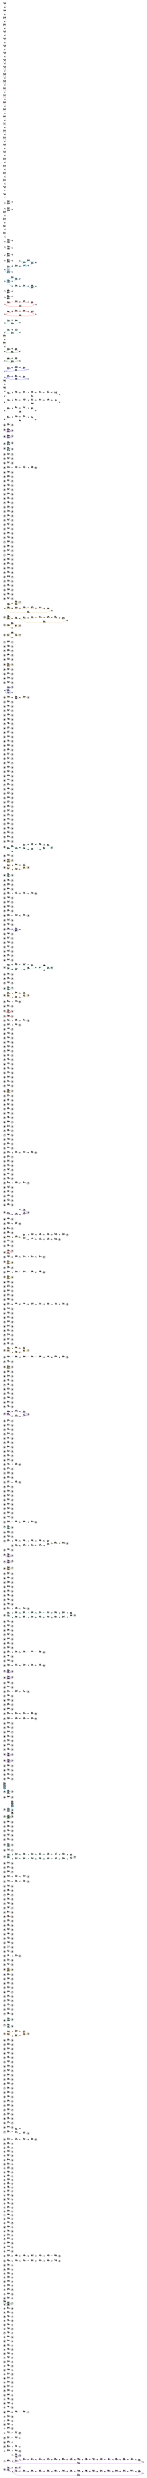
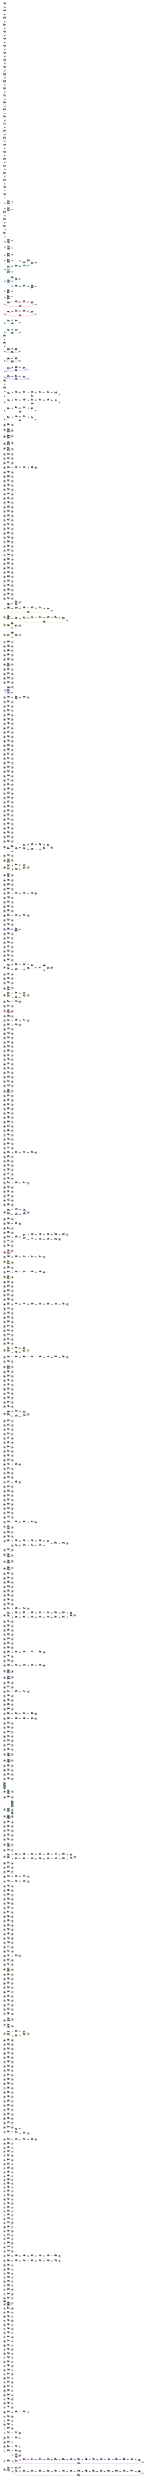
node "1127": added
edge "1180" -> "948": removed, label "id 1120 1.3k 7x"
